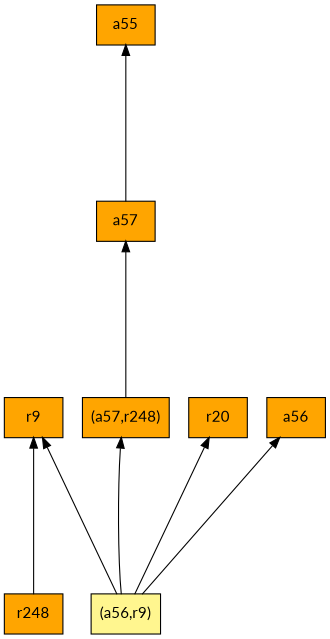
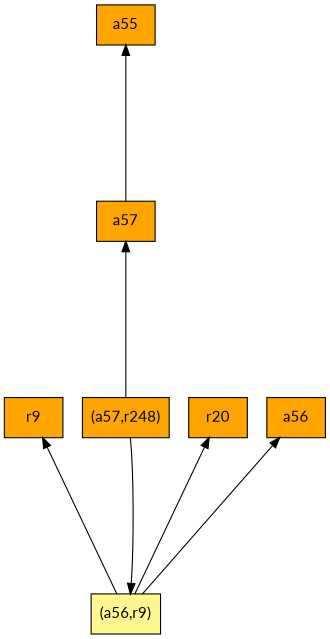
edge "(a56,r9)" -> "(a57,r248)": reversed
node "r248": removed
